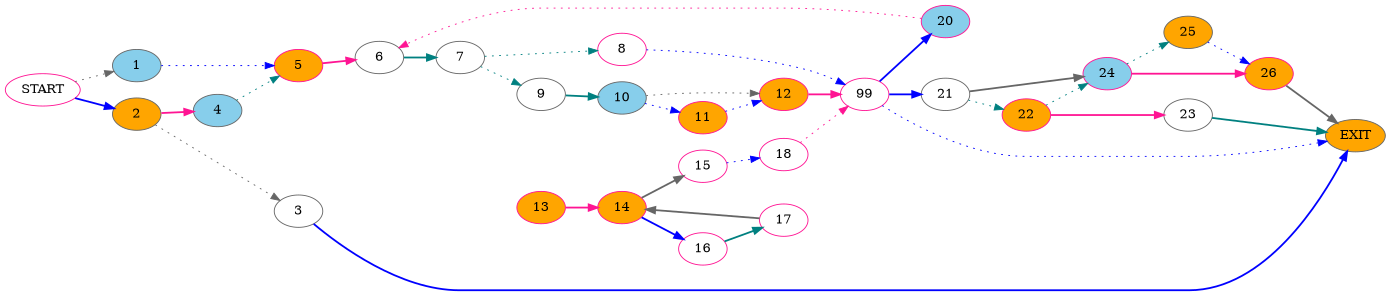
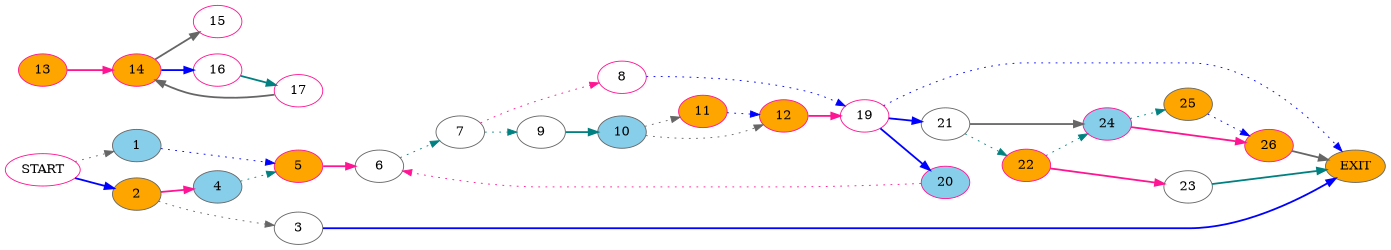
edge "7" -> "8": color teal -> deeppink
edge "6" -> "7": style bold -> dotted
node "99": label "99" -> "19"
edge "10" -> "11": color blue -> gray40
node "18": removed
